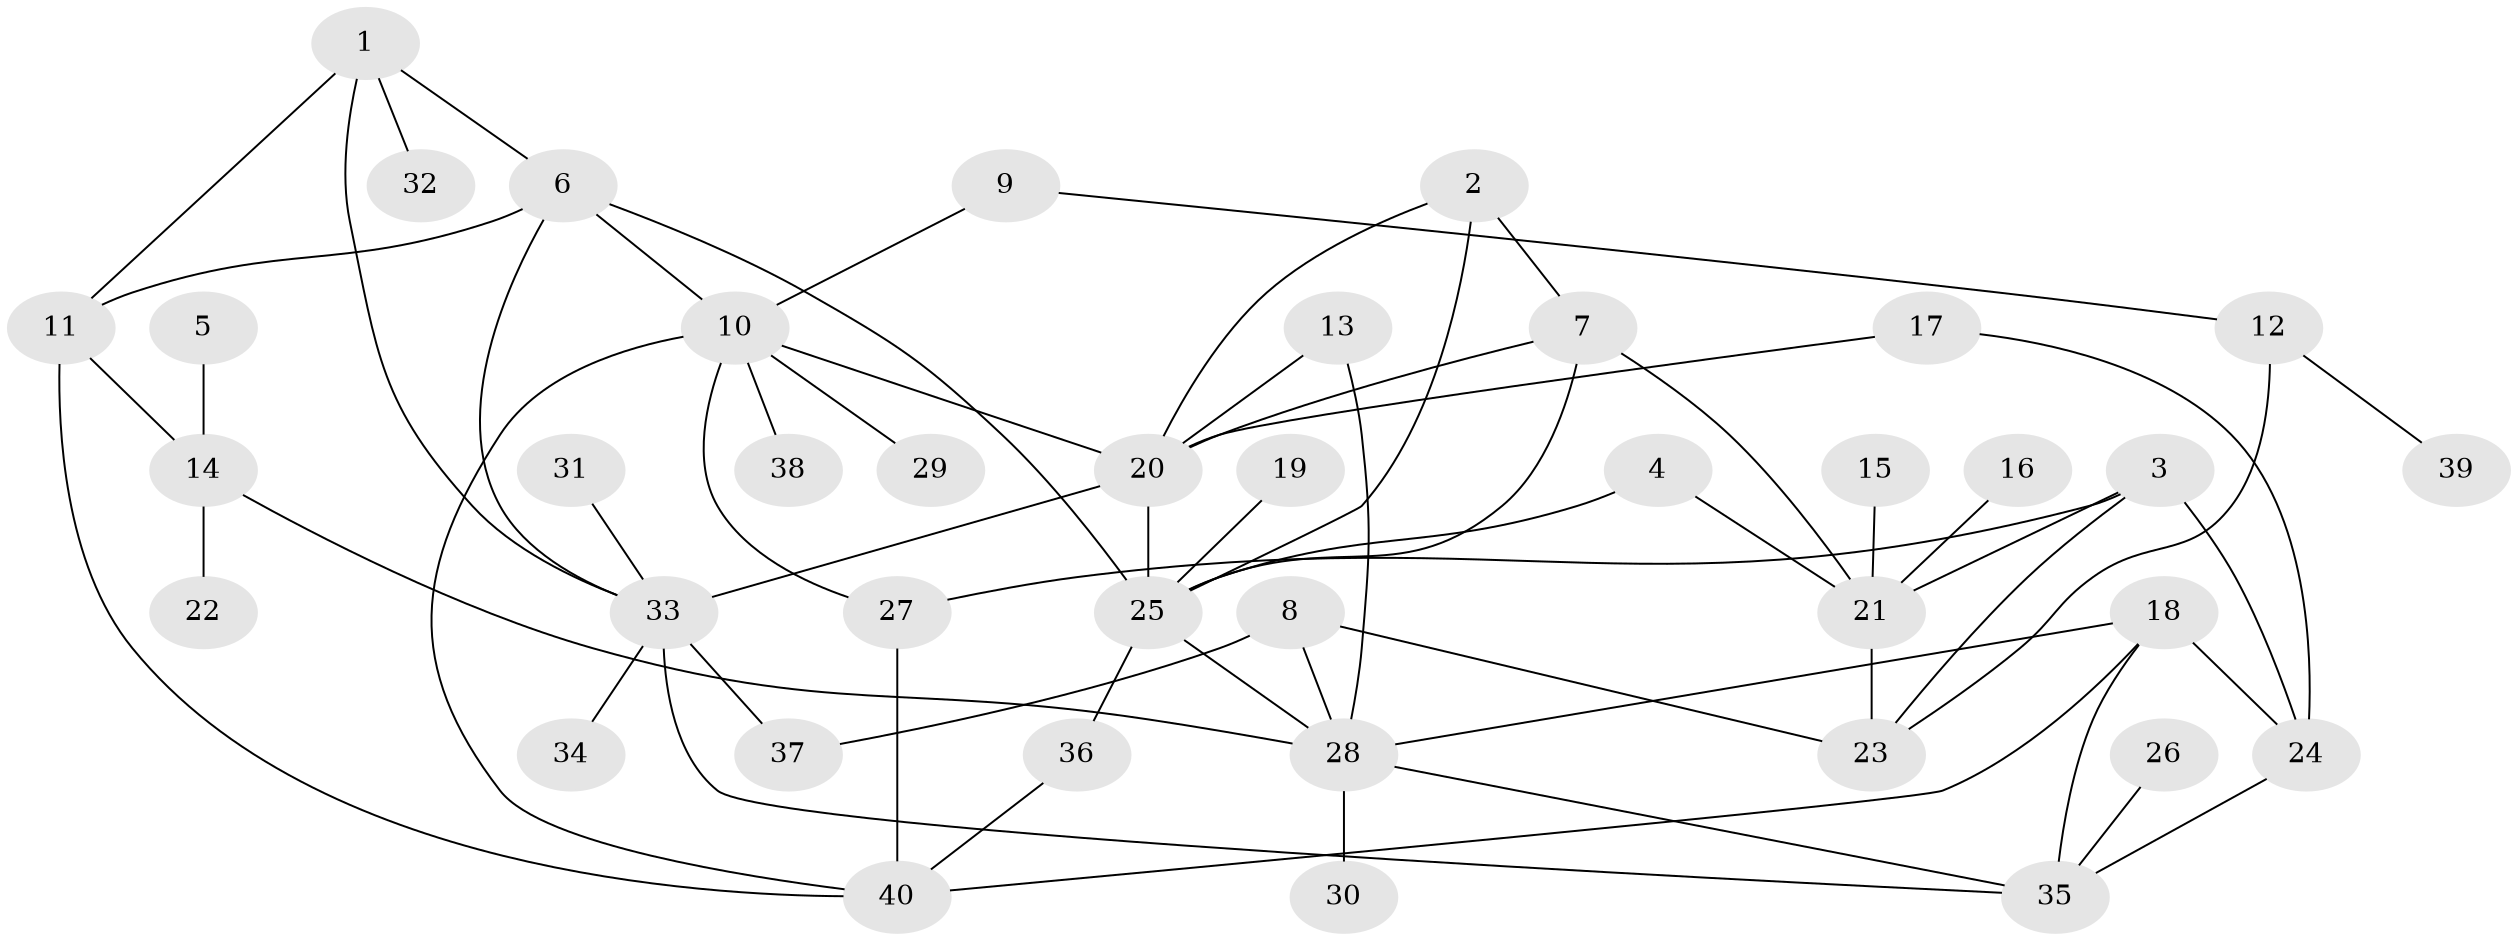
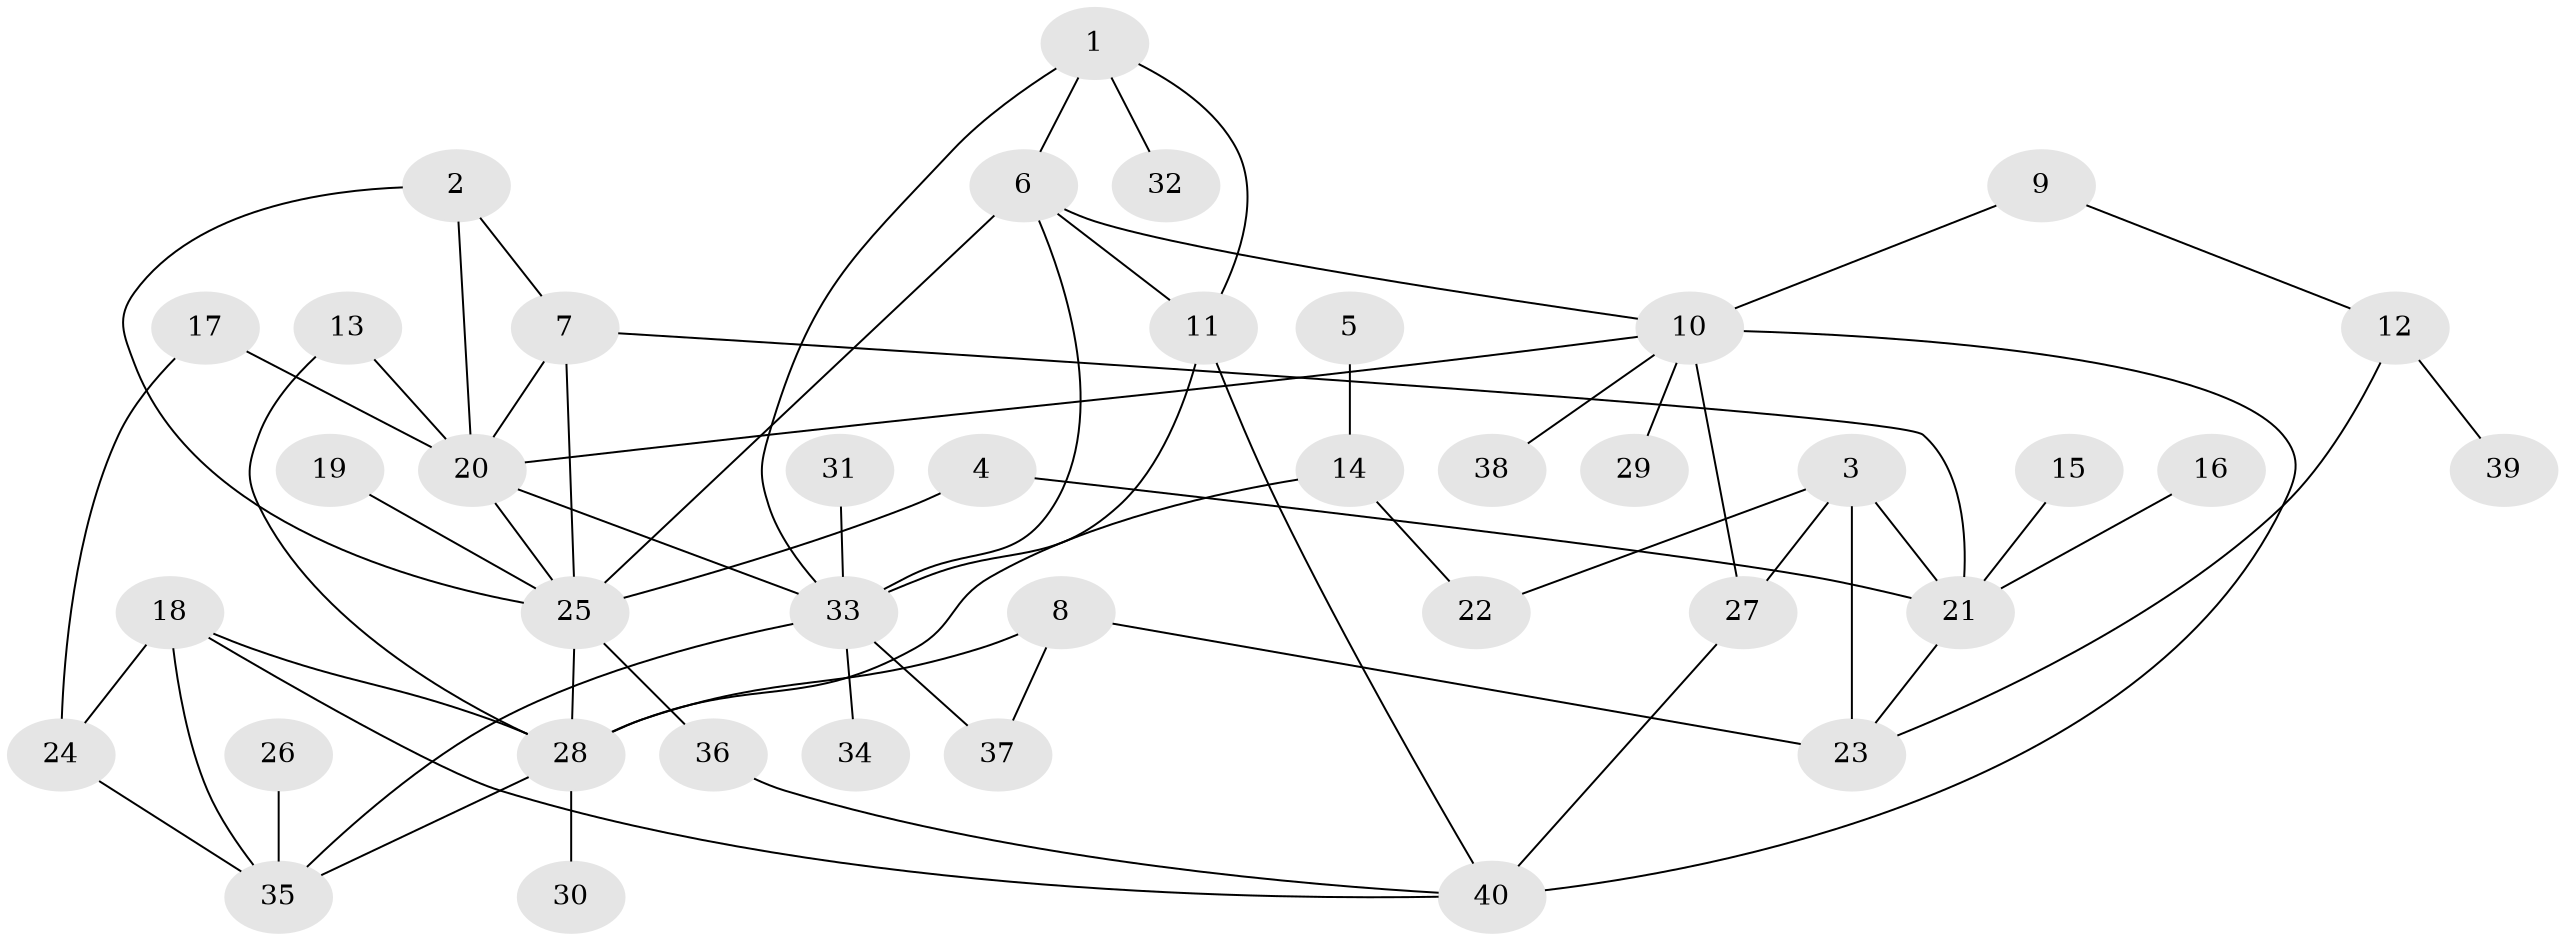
edge "11" -- "14": now "11" -- "33"
edge "3" -- "24": now "3" -- "22"
